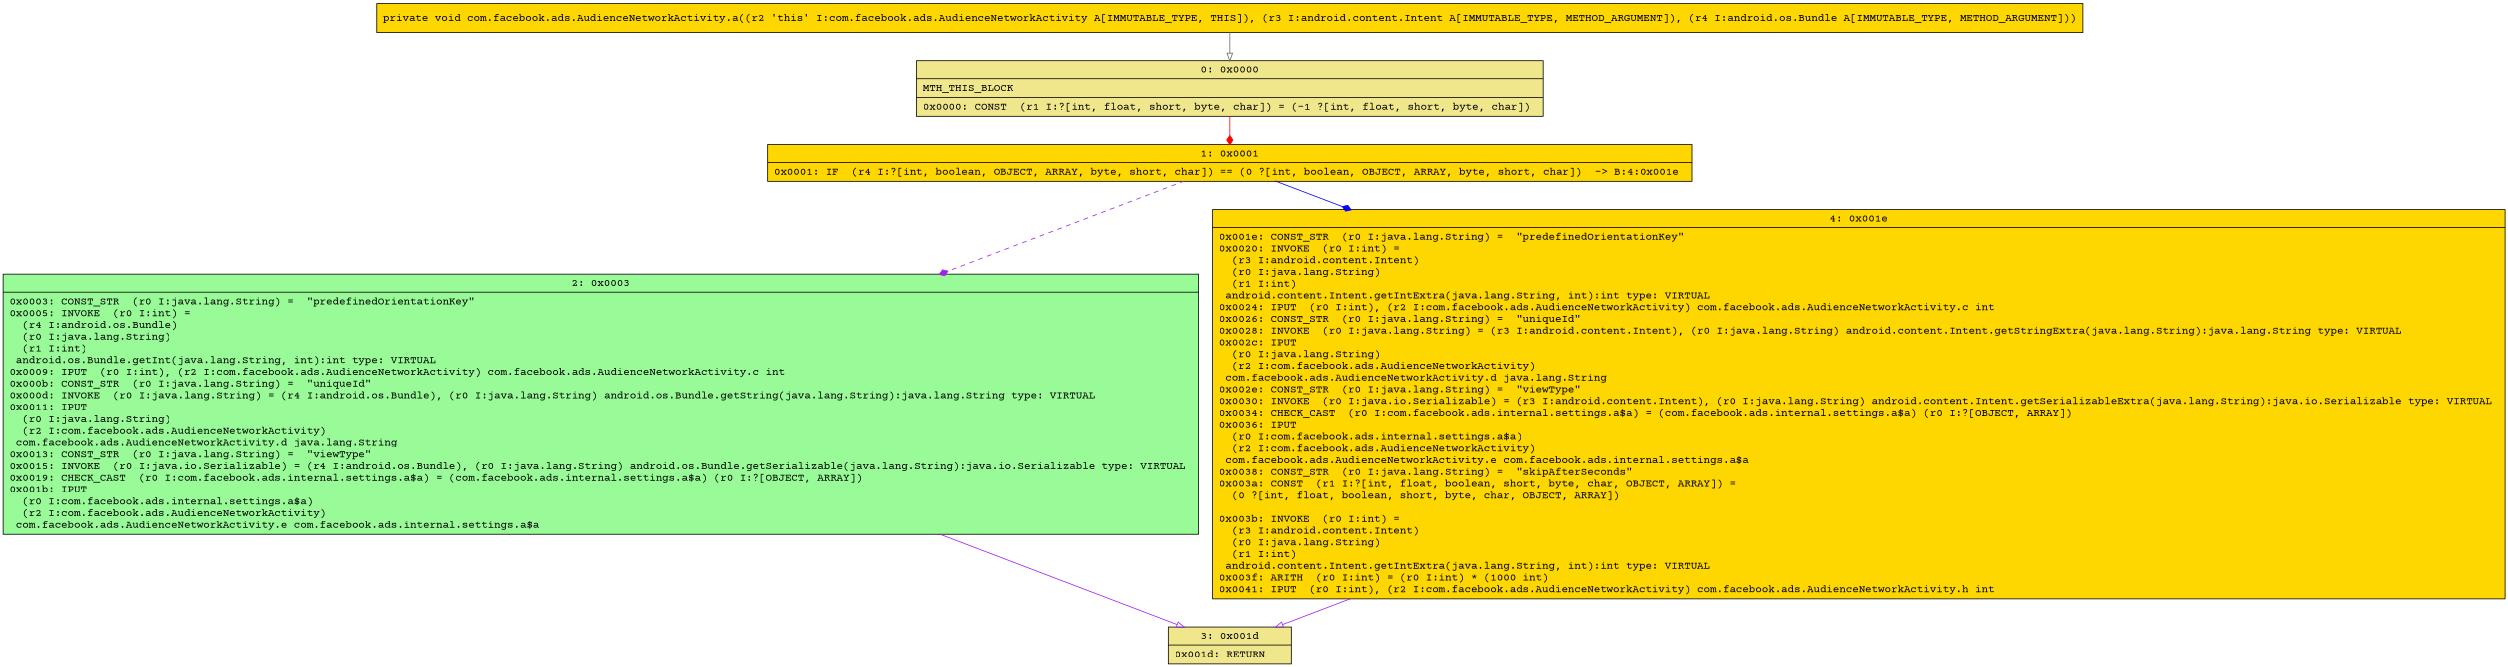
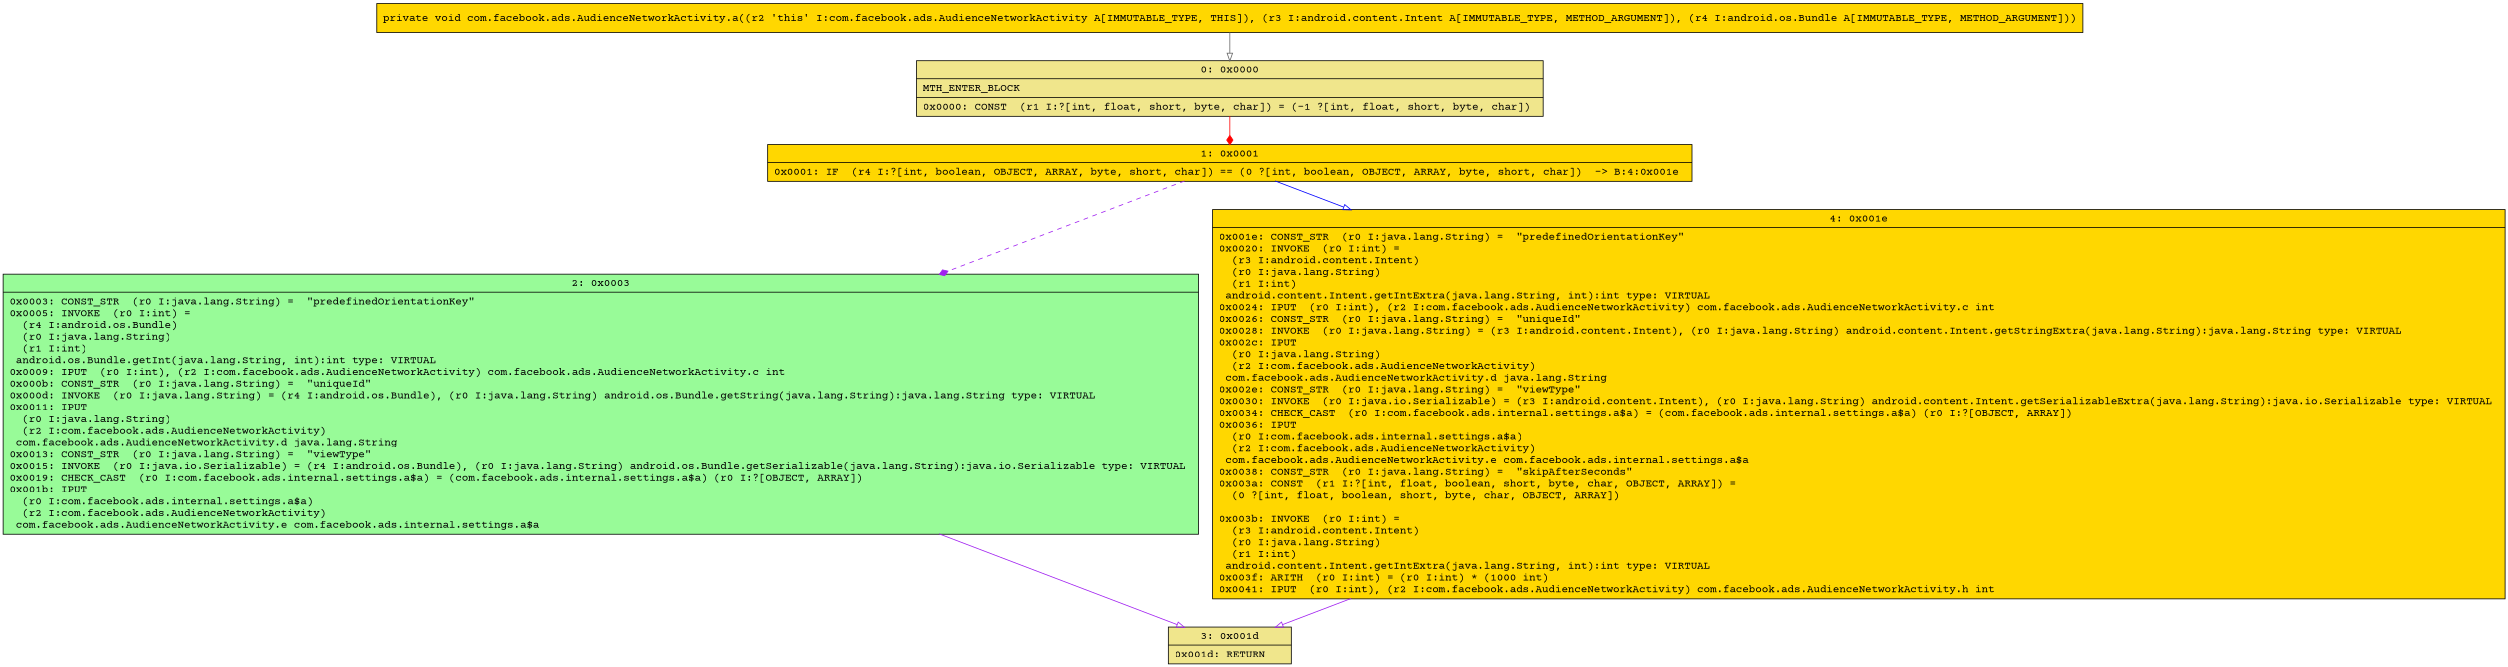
node "0: 0x0000": text "MTH_THIS_BLOCK" -> "MTH_ENTER_BLOCK"
edge "1: 0x0001" -> "4: 0x001e": arrowhead diamond -> onormal
